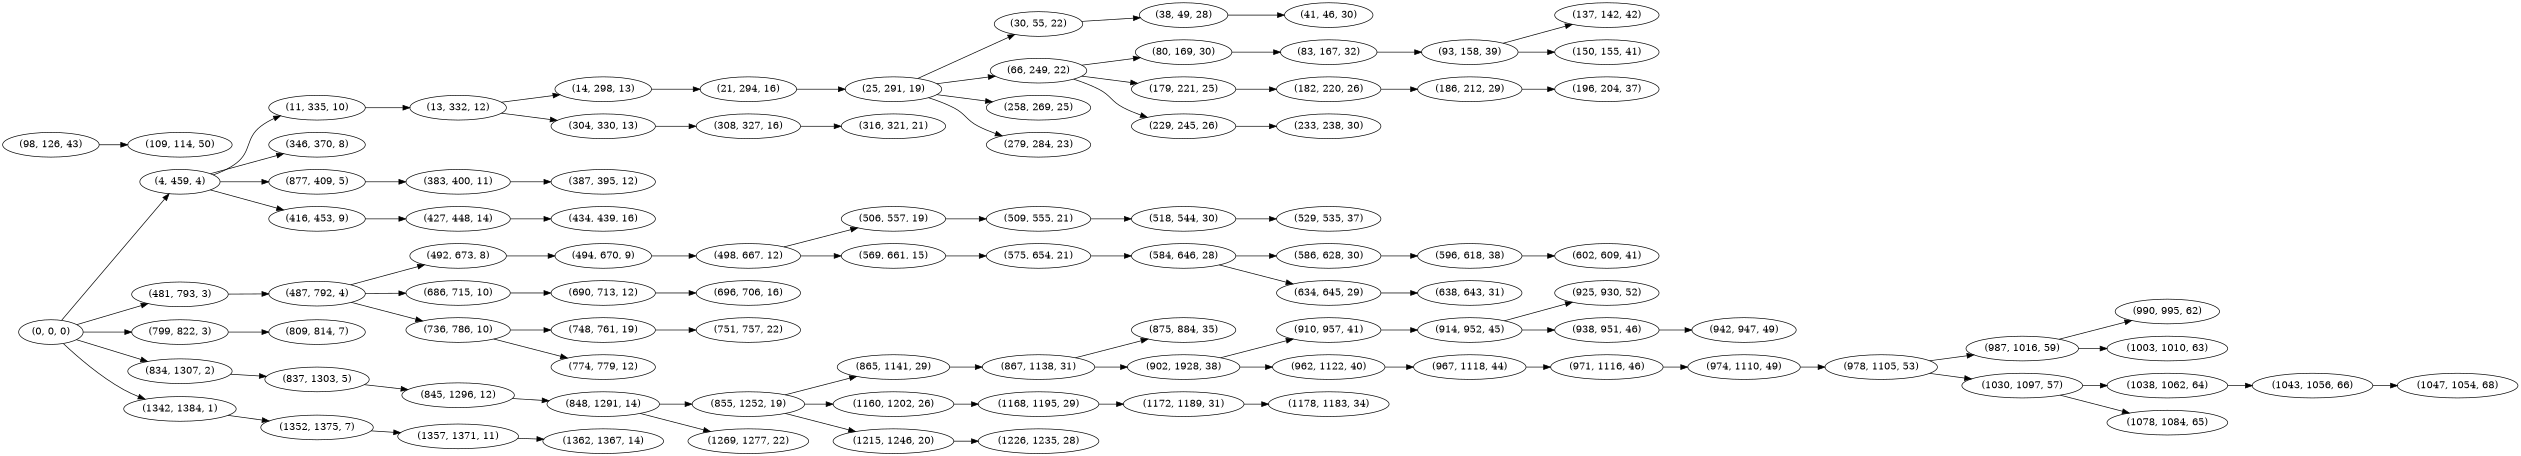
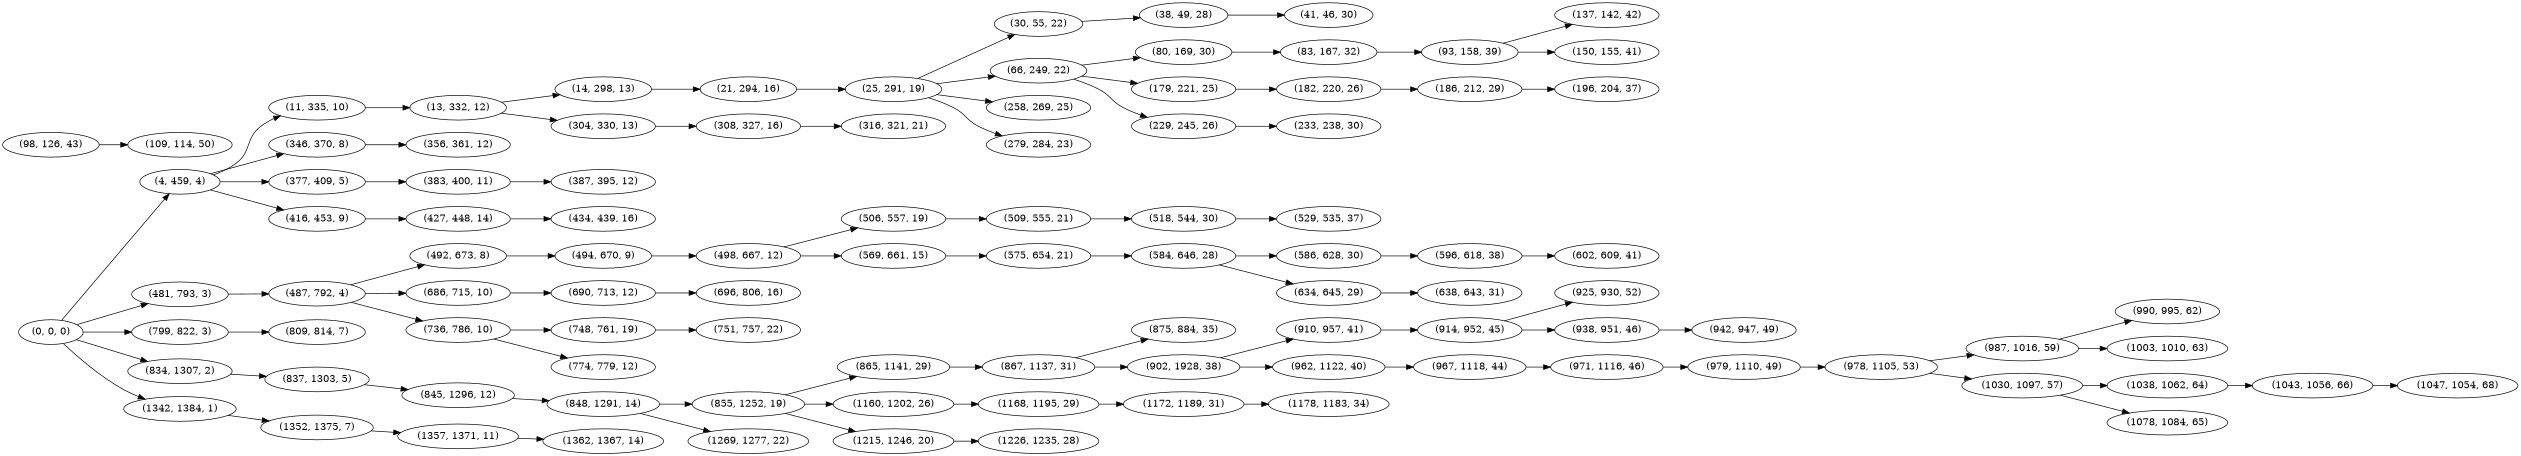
node "(356, 361, 12)": added
node "(877, 409, 5)": label "(877, 409, 5)" -> "(377, 409, 5)"
node "(696, 706, 16)": label "(696, 706, 16)" -> "(696, 806, 16)"
node "(867, 1138, 31)": label "(867, 1138, 31)" -> "(867, 1137, 31)"
node "(974, 1110, 49)": label "(974, 1110, 49)" -> "(979, 1110, 49)"
